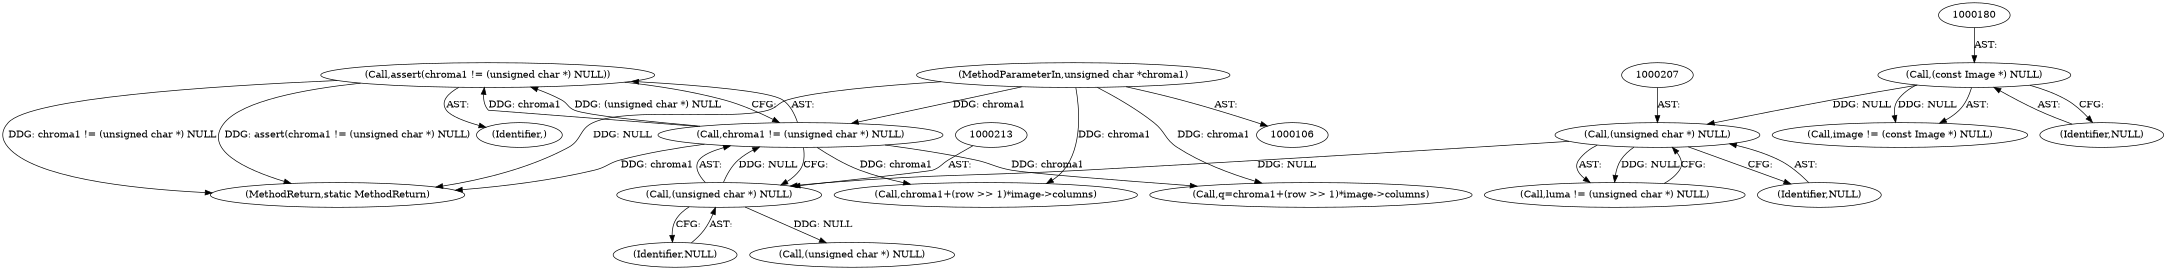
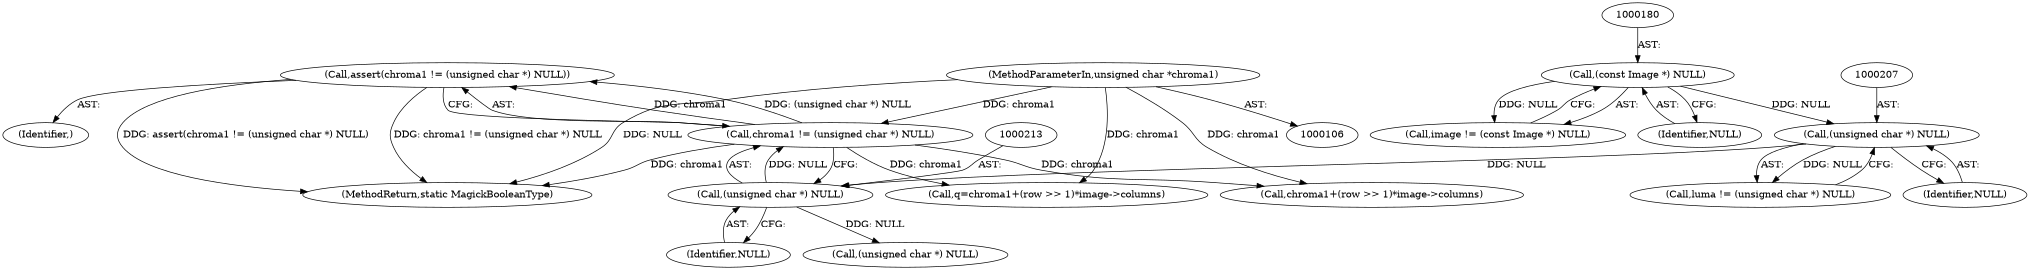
edge "(Call,image != (const Image *) NULL)" -> "(Call,(const Image *) NULL)": added, label "CFG:"
node "(MethodReturn,static MethodReturn)": label "(MethodReturn,static MethodReturn)" -> "(MethodReturn,static MagickBooleanType)"
